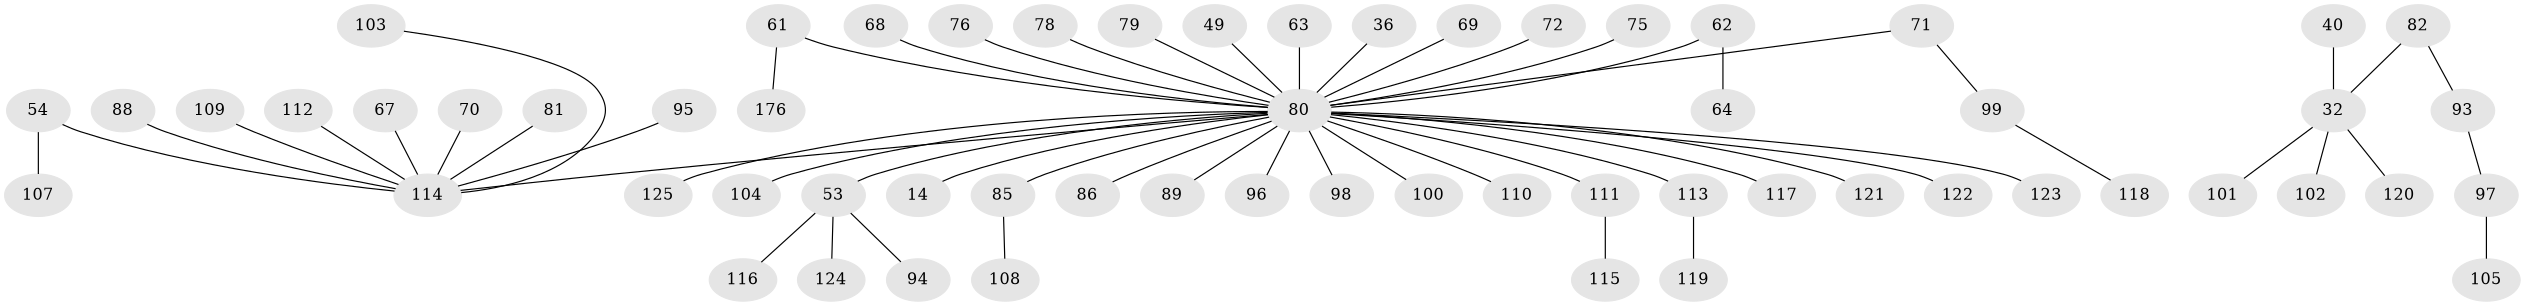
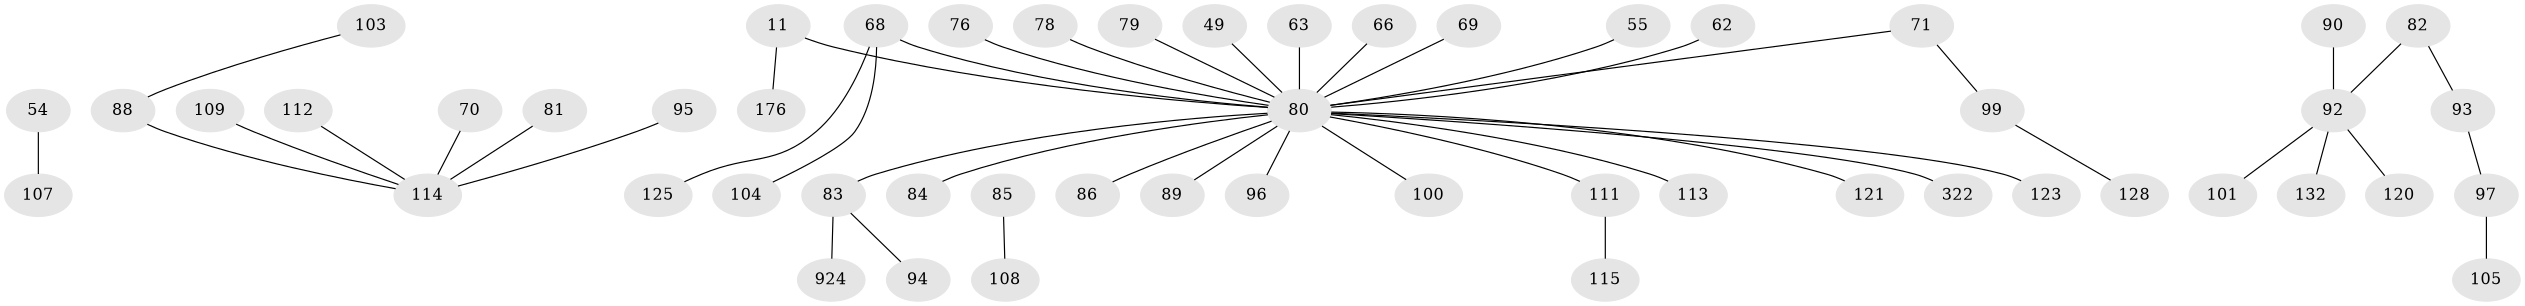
node "61": label "61" -> "11"
node "36": label "36" -> "66"
node "72": removed
node "75": label "75" -> "55"
node "40": label "40" -> "90"
edge "103" -- "114": now "103" -- "88"
node "67": removed
node "64": removed
node "32": label "32" -> "92"
edge "80" -- "125": now "68" -- "125"
edge "80" -- "104": now "68" -- "104"
edge "80" -- "85": removed
edge "80" -- "114": removed
edge "54" -- "114": removed
node "53": label "53" -> "83"
node "14": label "14" -> "84"
node "98": removed
node "110": removed
node "117": removed
node "122": label "122" -> "322"
node "118": label "118" -> "128"
node "102": label "102" -> "132"
node "116": removed
node "124": label "124" -> "924"
node "119": removed
